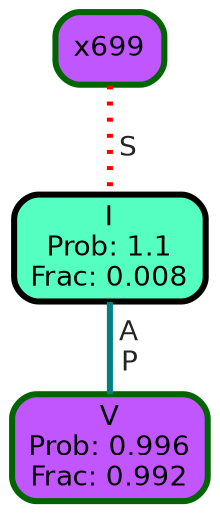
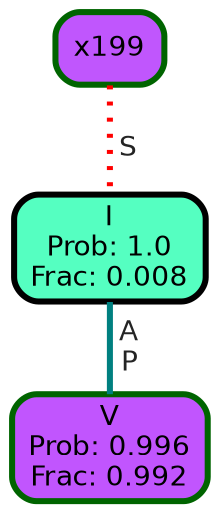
node "x699": label "x699" -> "x199"
node "I Prob: 1.1 Frac: 0.008": label "I Prob: 1.1 Frac: 0.008" -> "I Prob: 1.0 Frac: 0.008"
